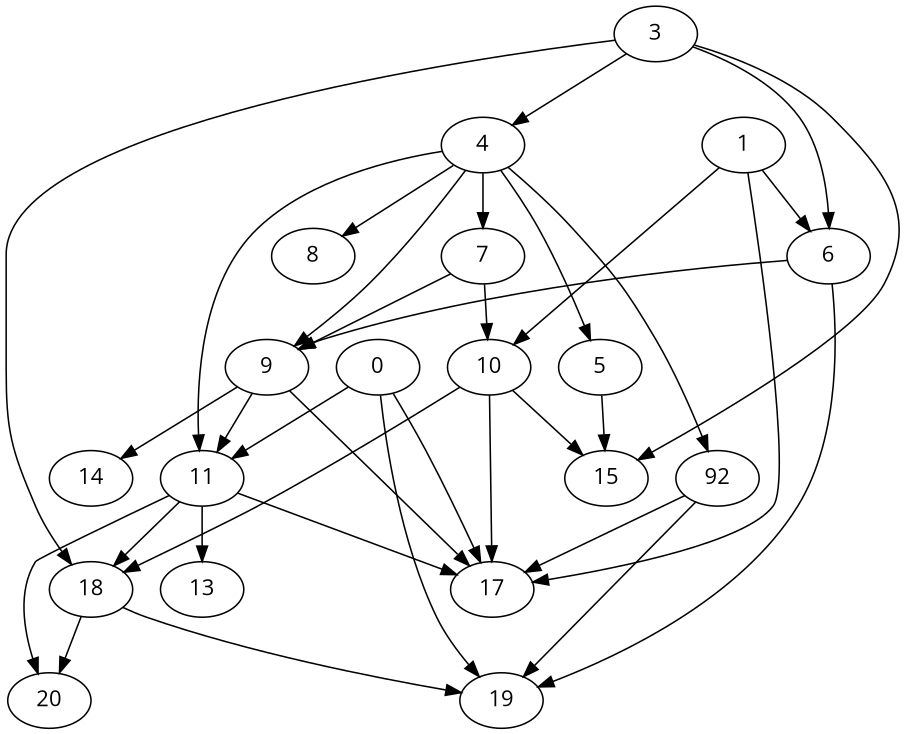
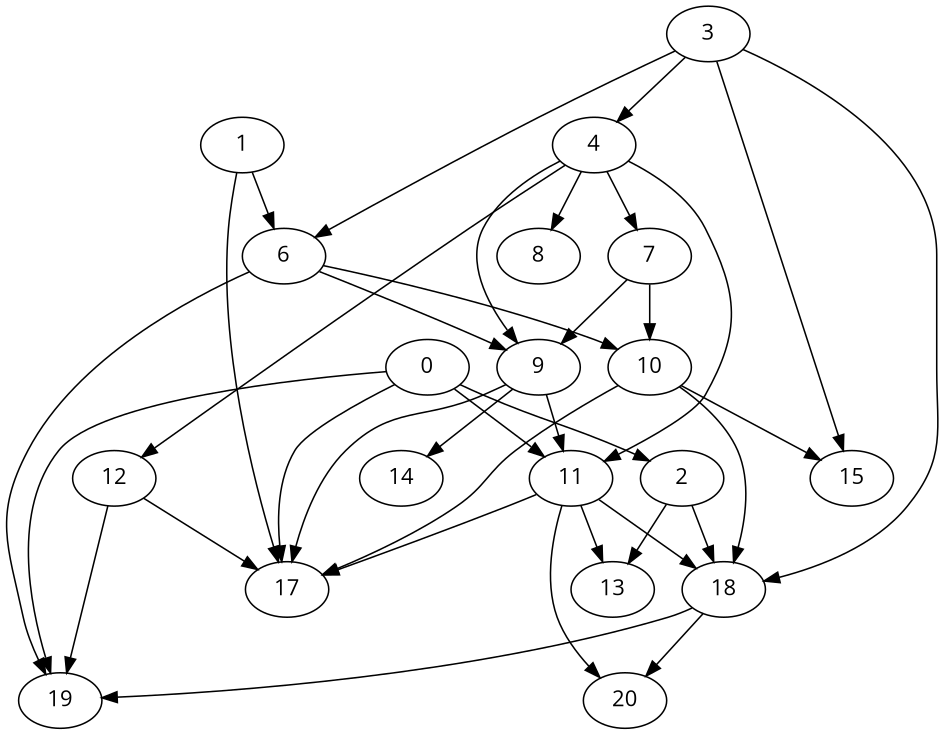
edge "1" -> "10": now "6" -> "10"
node "5": removed
node "2": added
node "92": label "92" -> "12"
